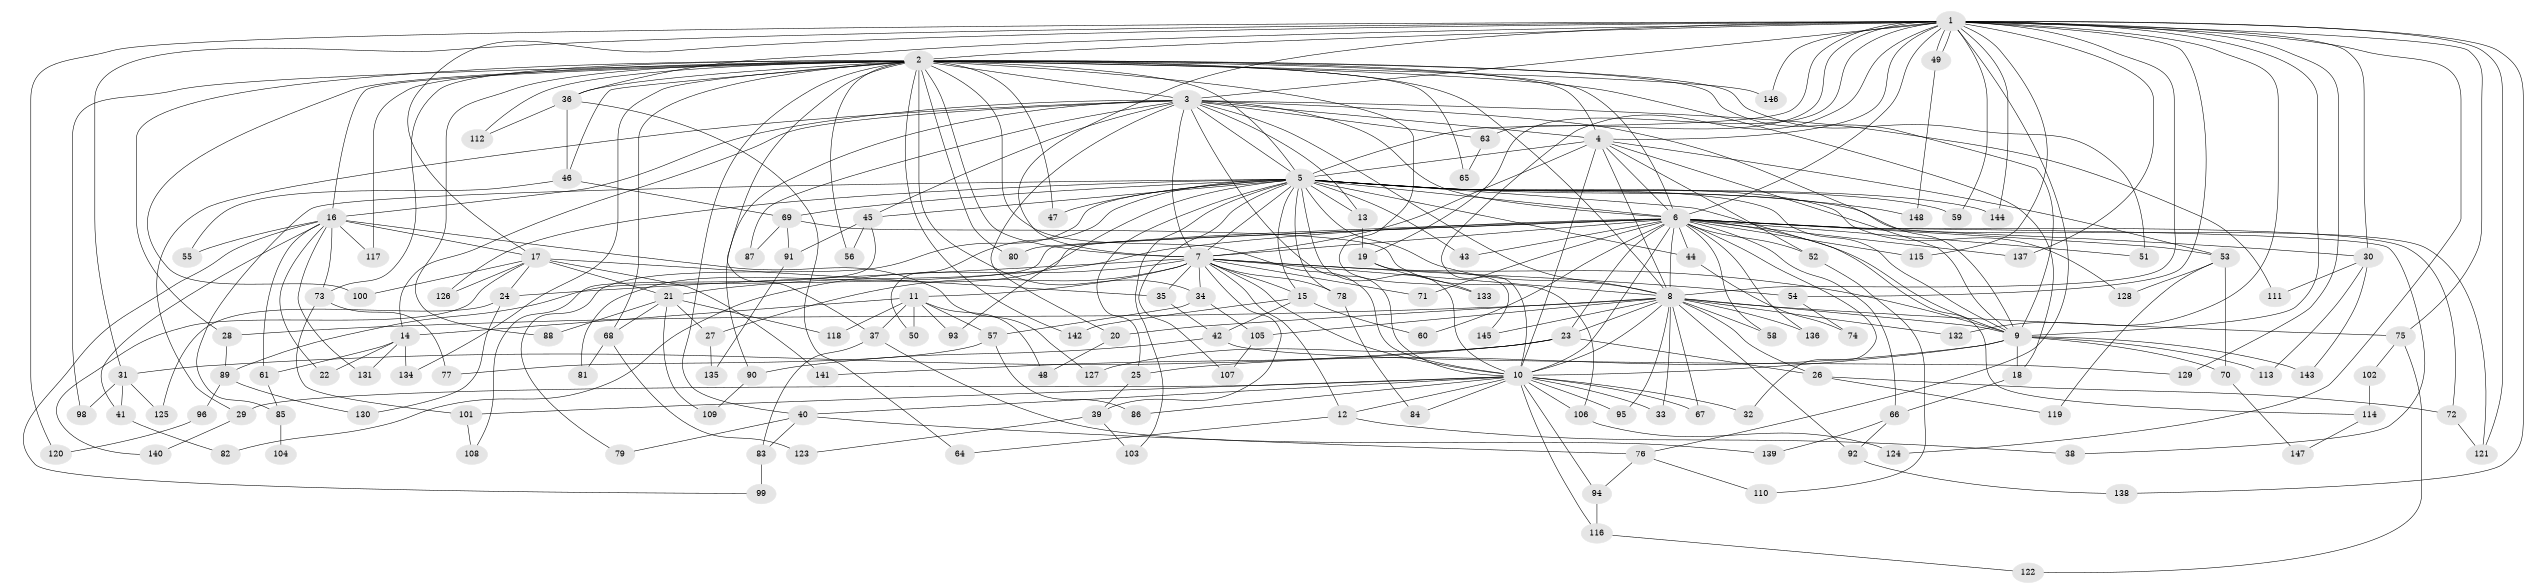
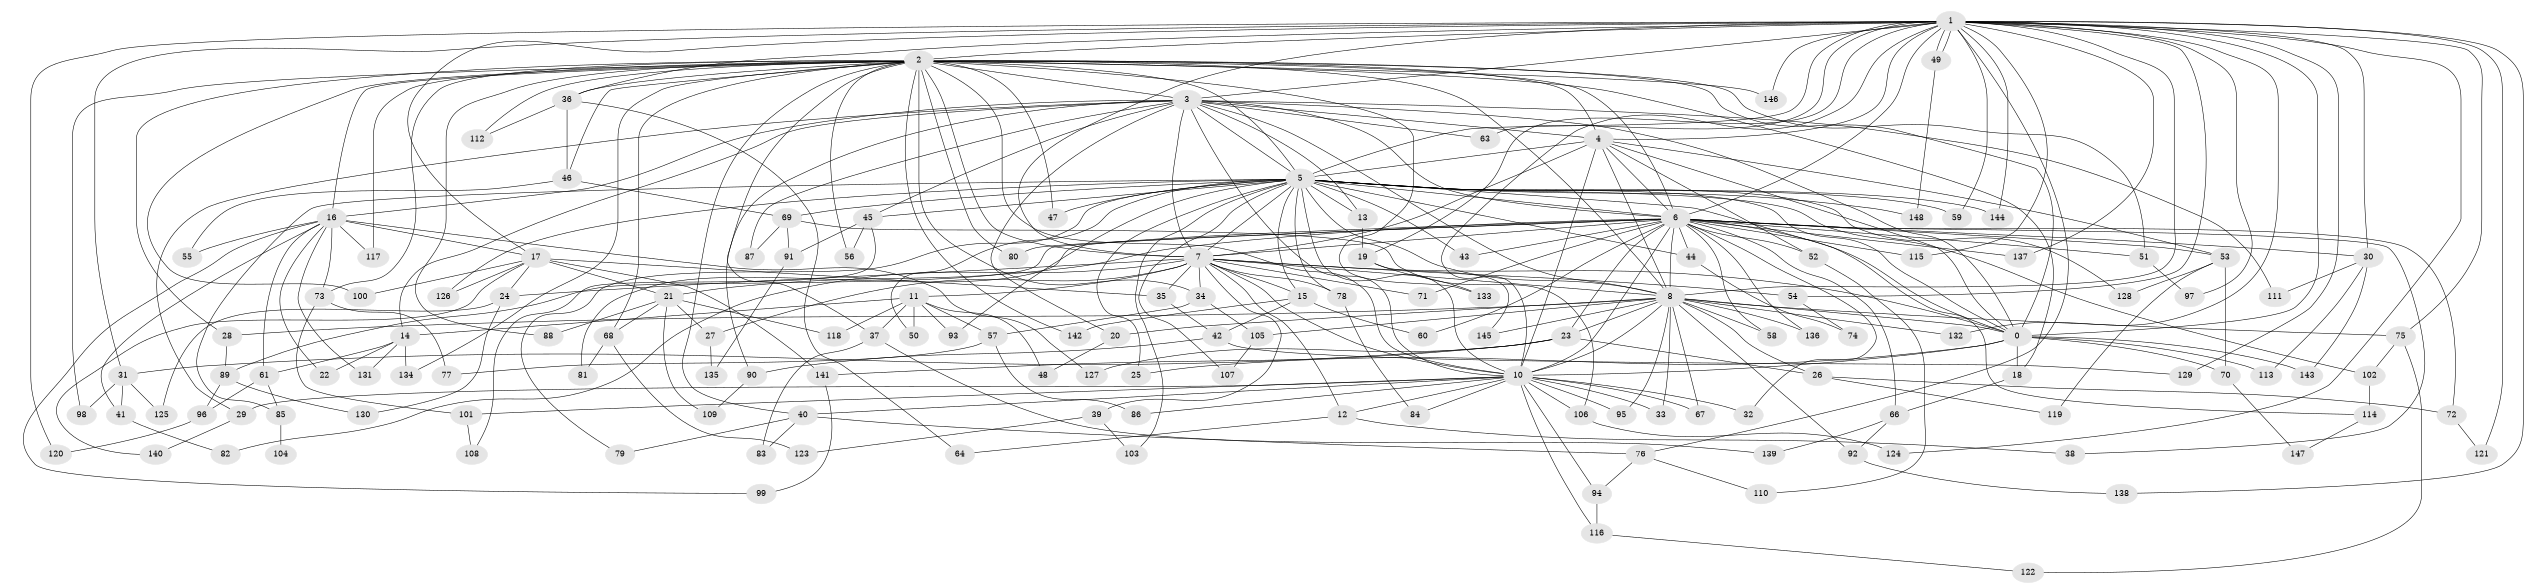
node "65": removed
edge "5" -- "121": now "5" -- "102"
node "97": added
node "9": label "9" -> "0"
edge "25" -- "39": removed
edge "61" -- "96": added
edge "83" -- "99": now "141" -- "99"
